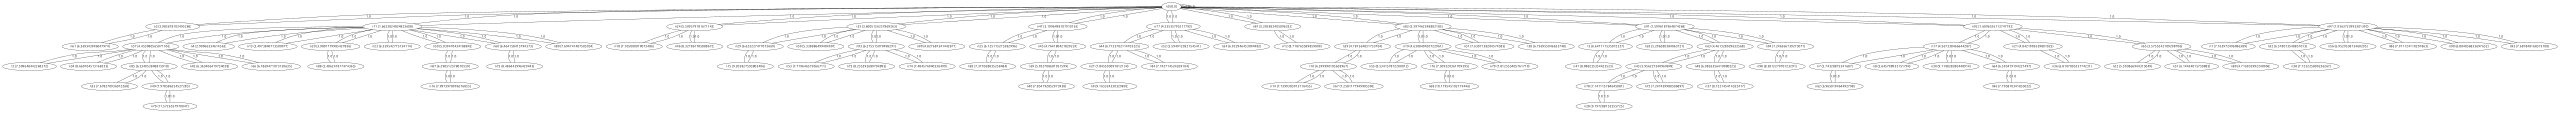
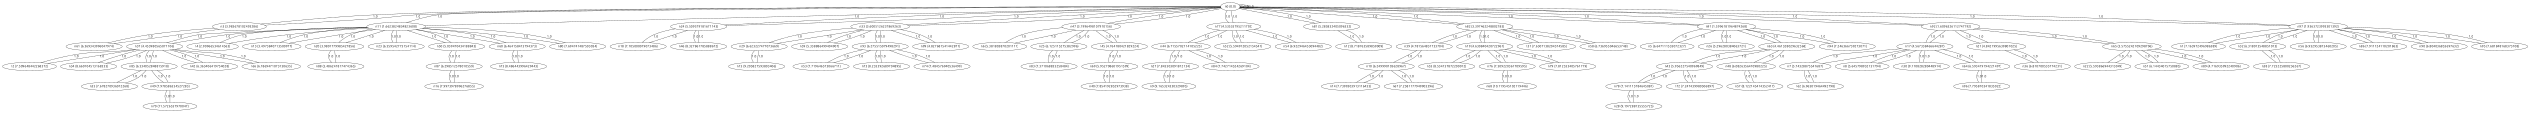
node "n6 (5.381803870201111)": added
node "n41 (8.988235354423523)": removed
node "n98 (8.381227970123291)": removed
